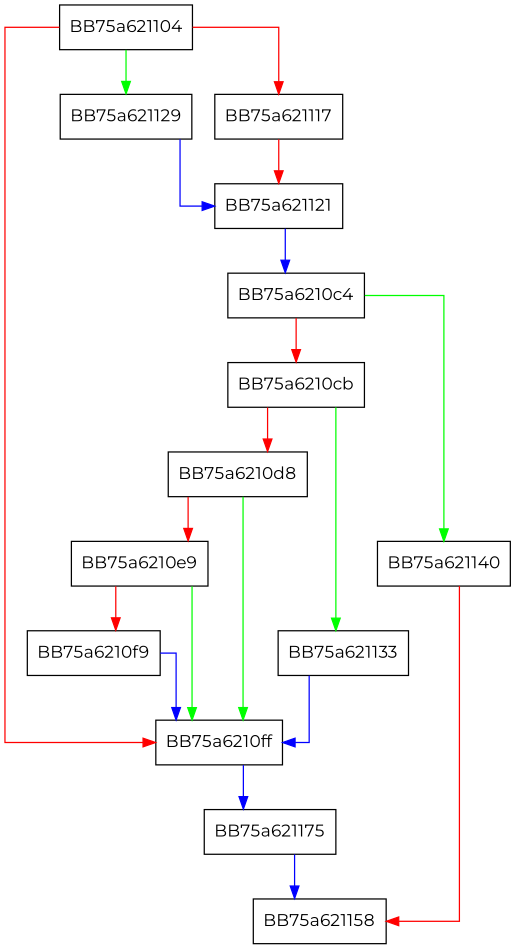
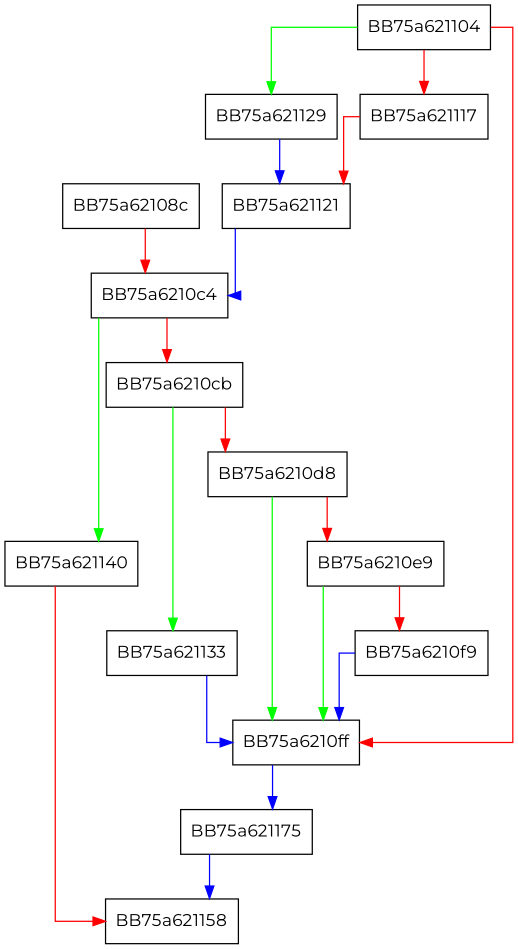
node "BB75a62108c": added
